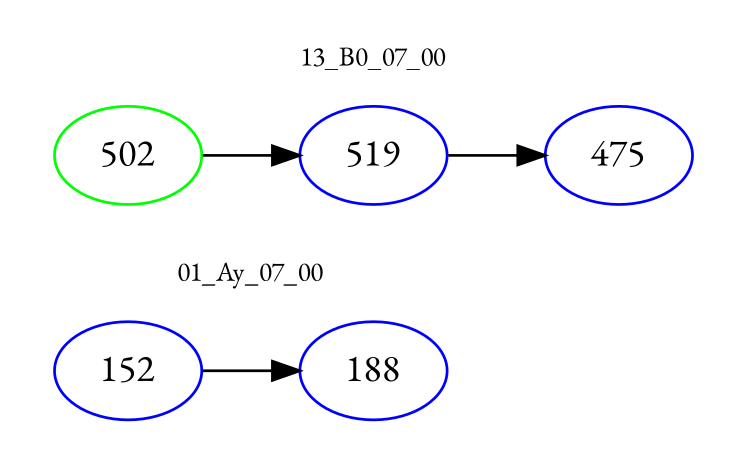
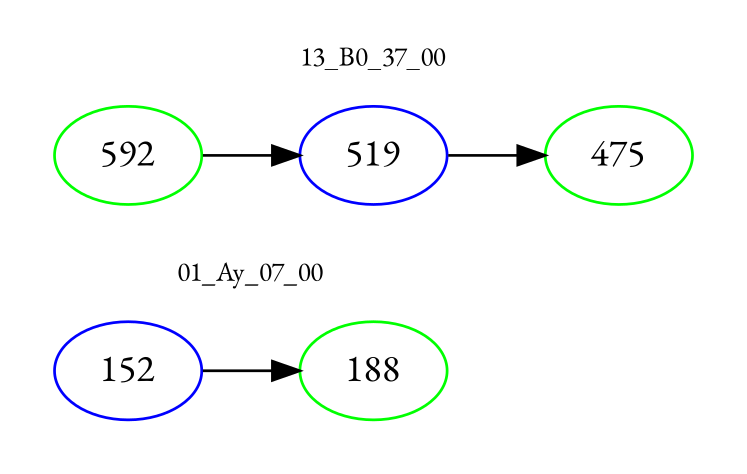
cluster "13_B0_07_00": label "13_B0_07_00" -> "13_B0_37_00"
node "502": label "502" -> "592"
node "475": color blue -> green
node "188": color blue -> green
